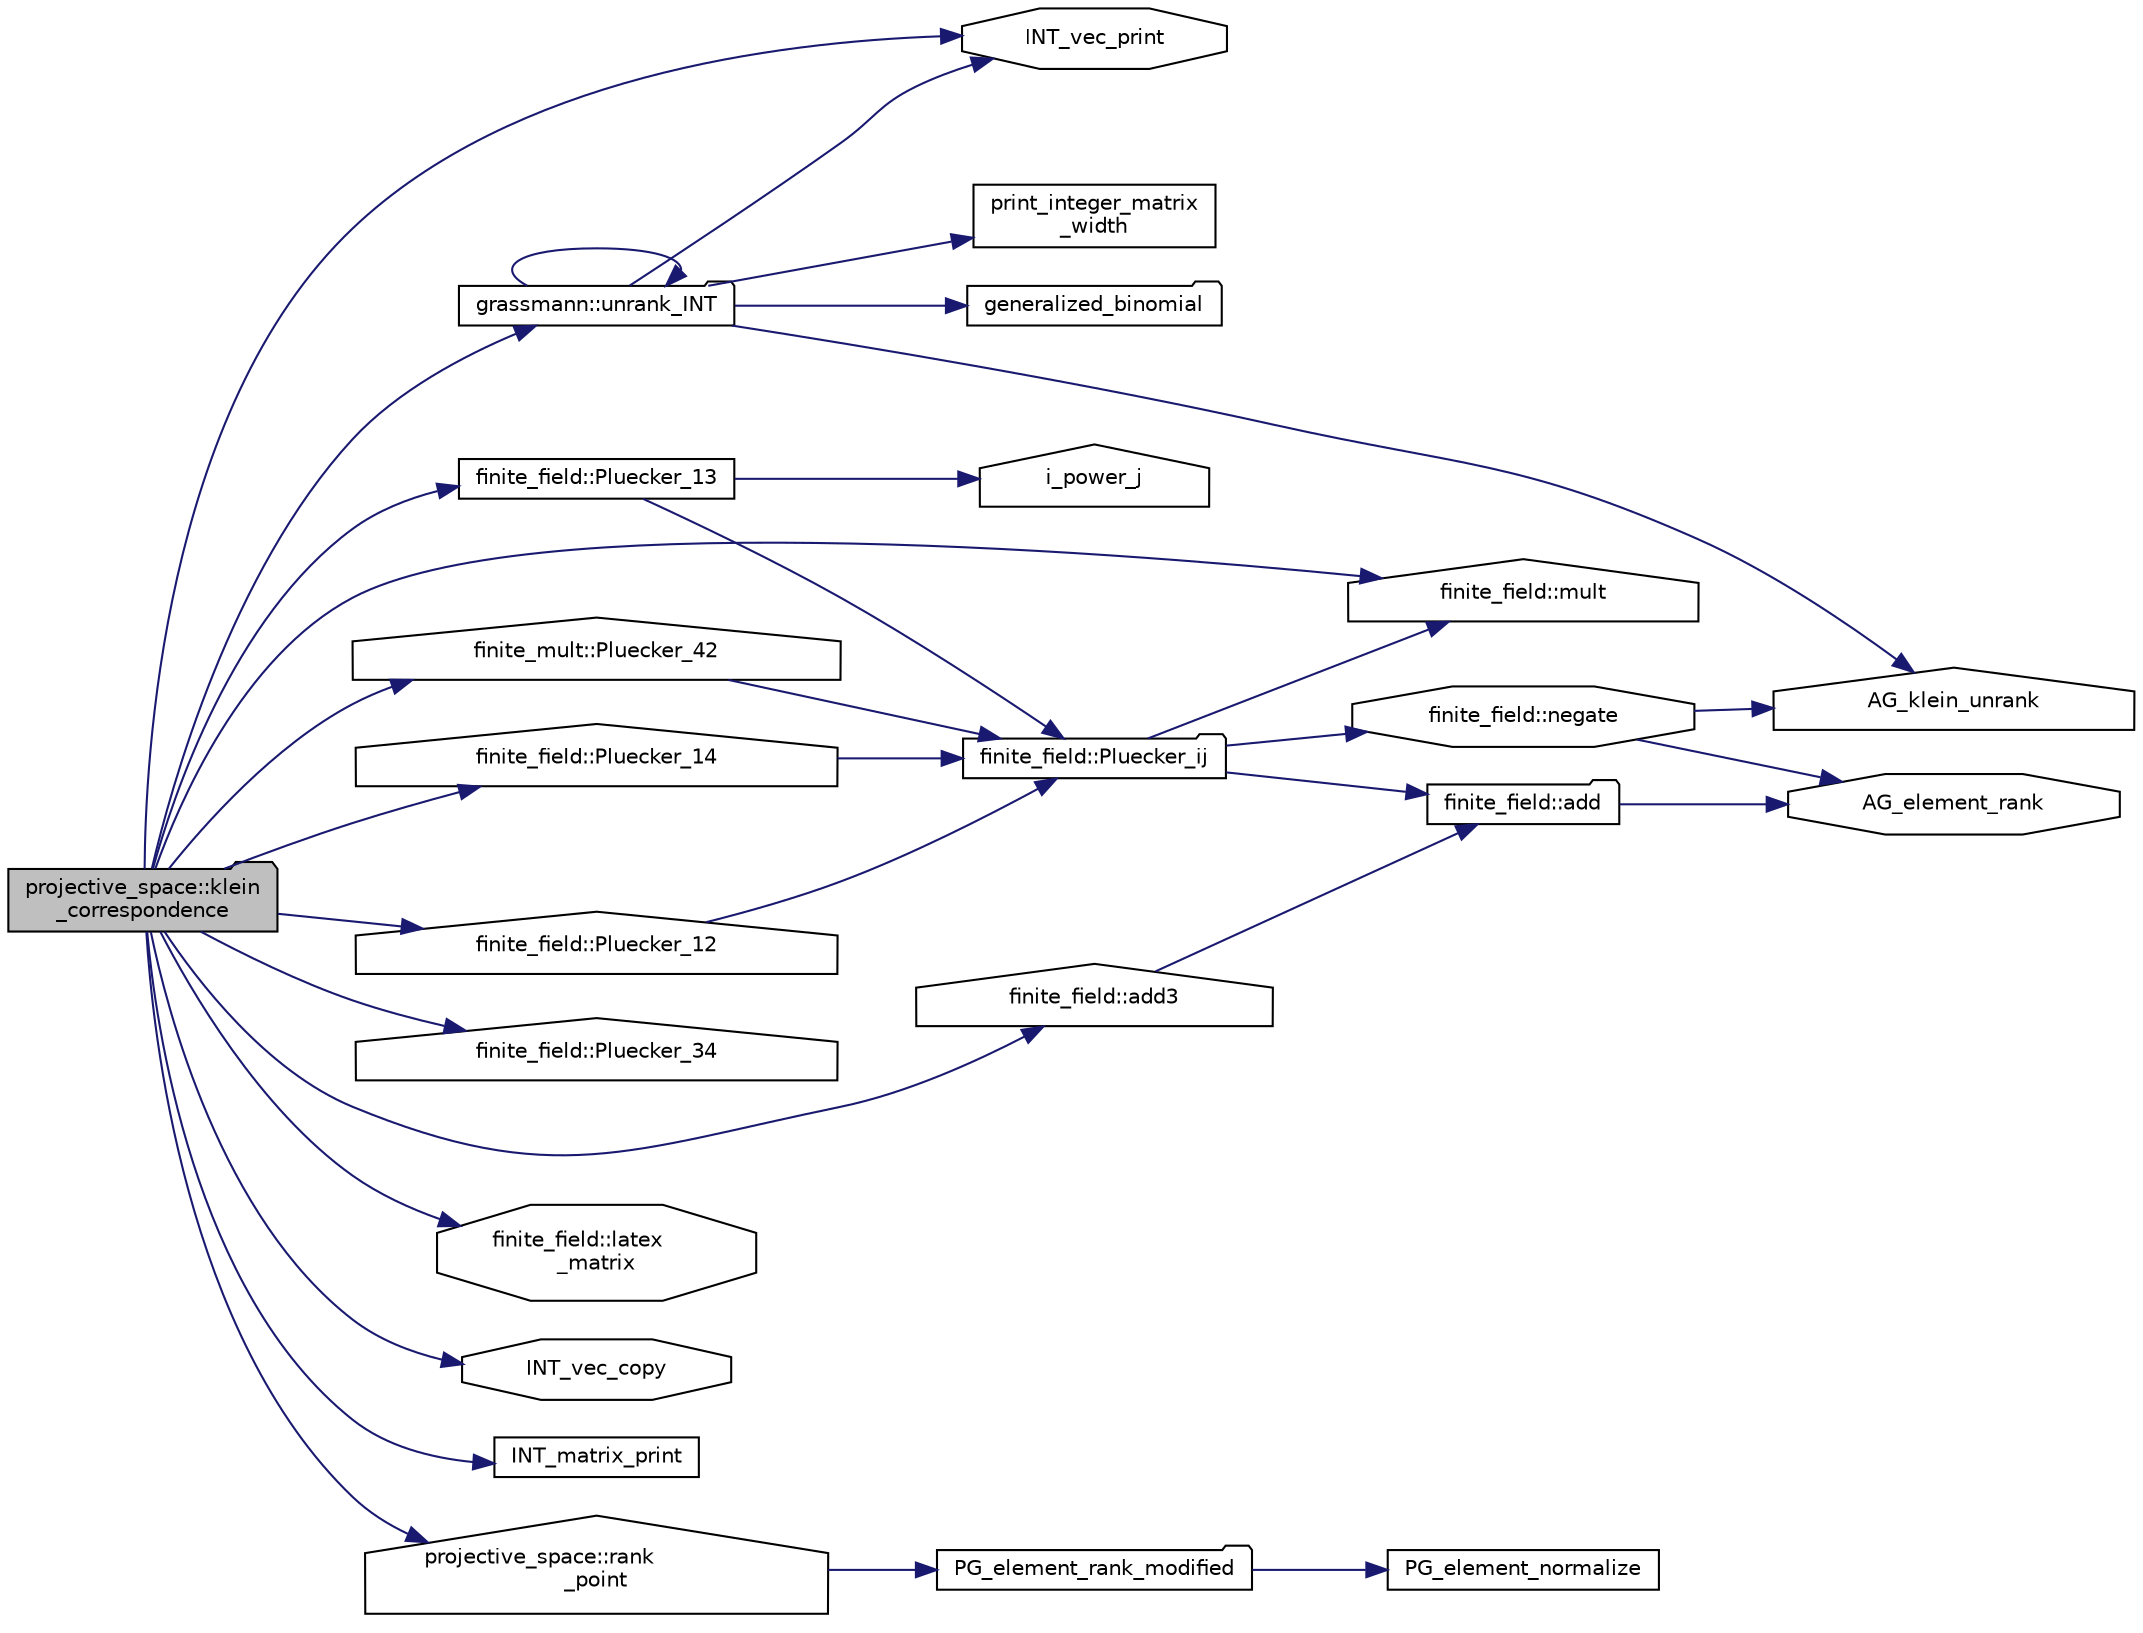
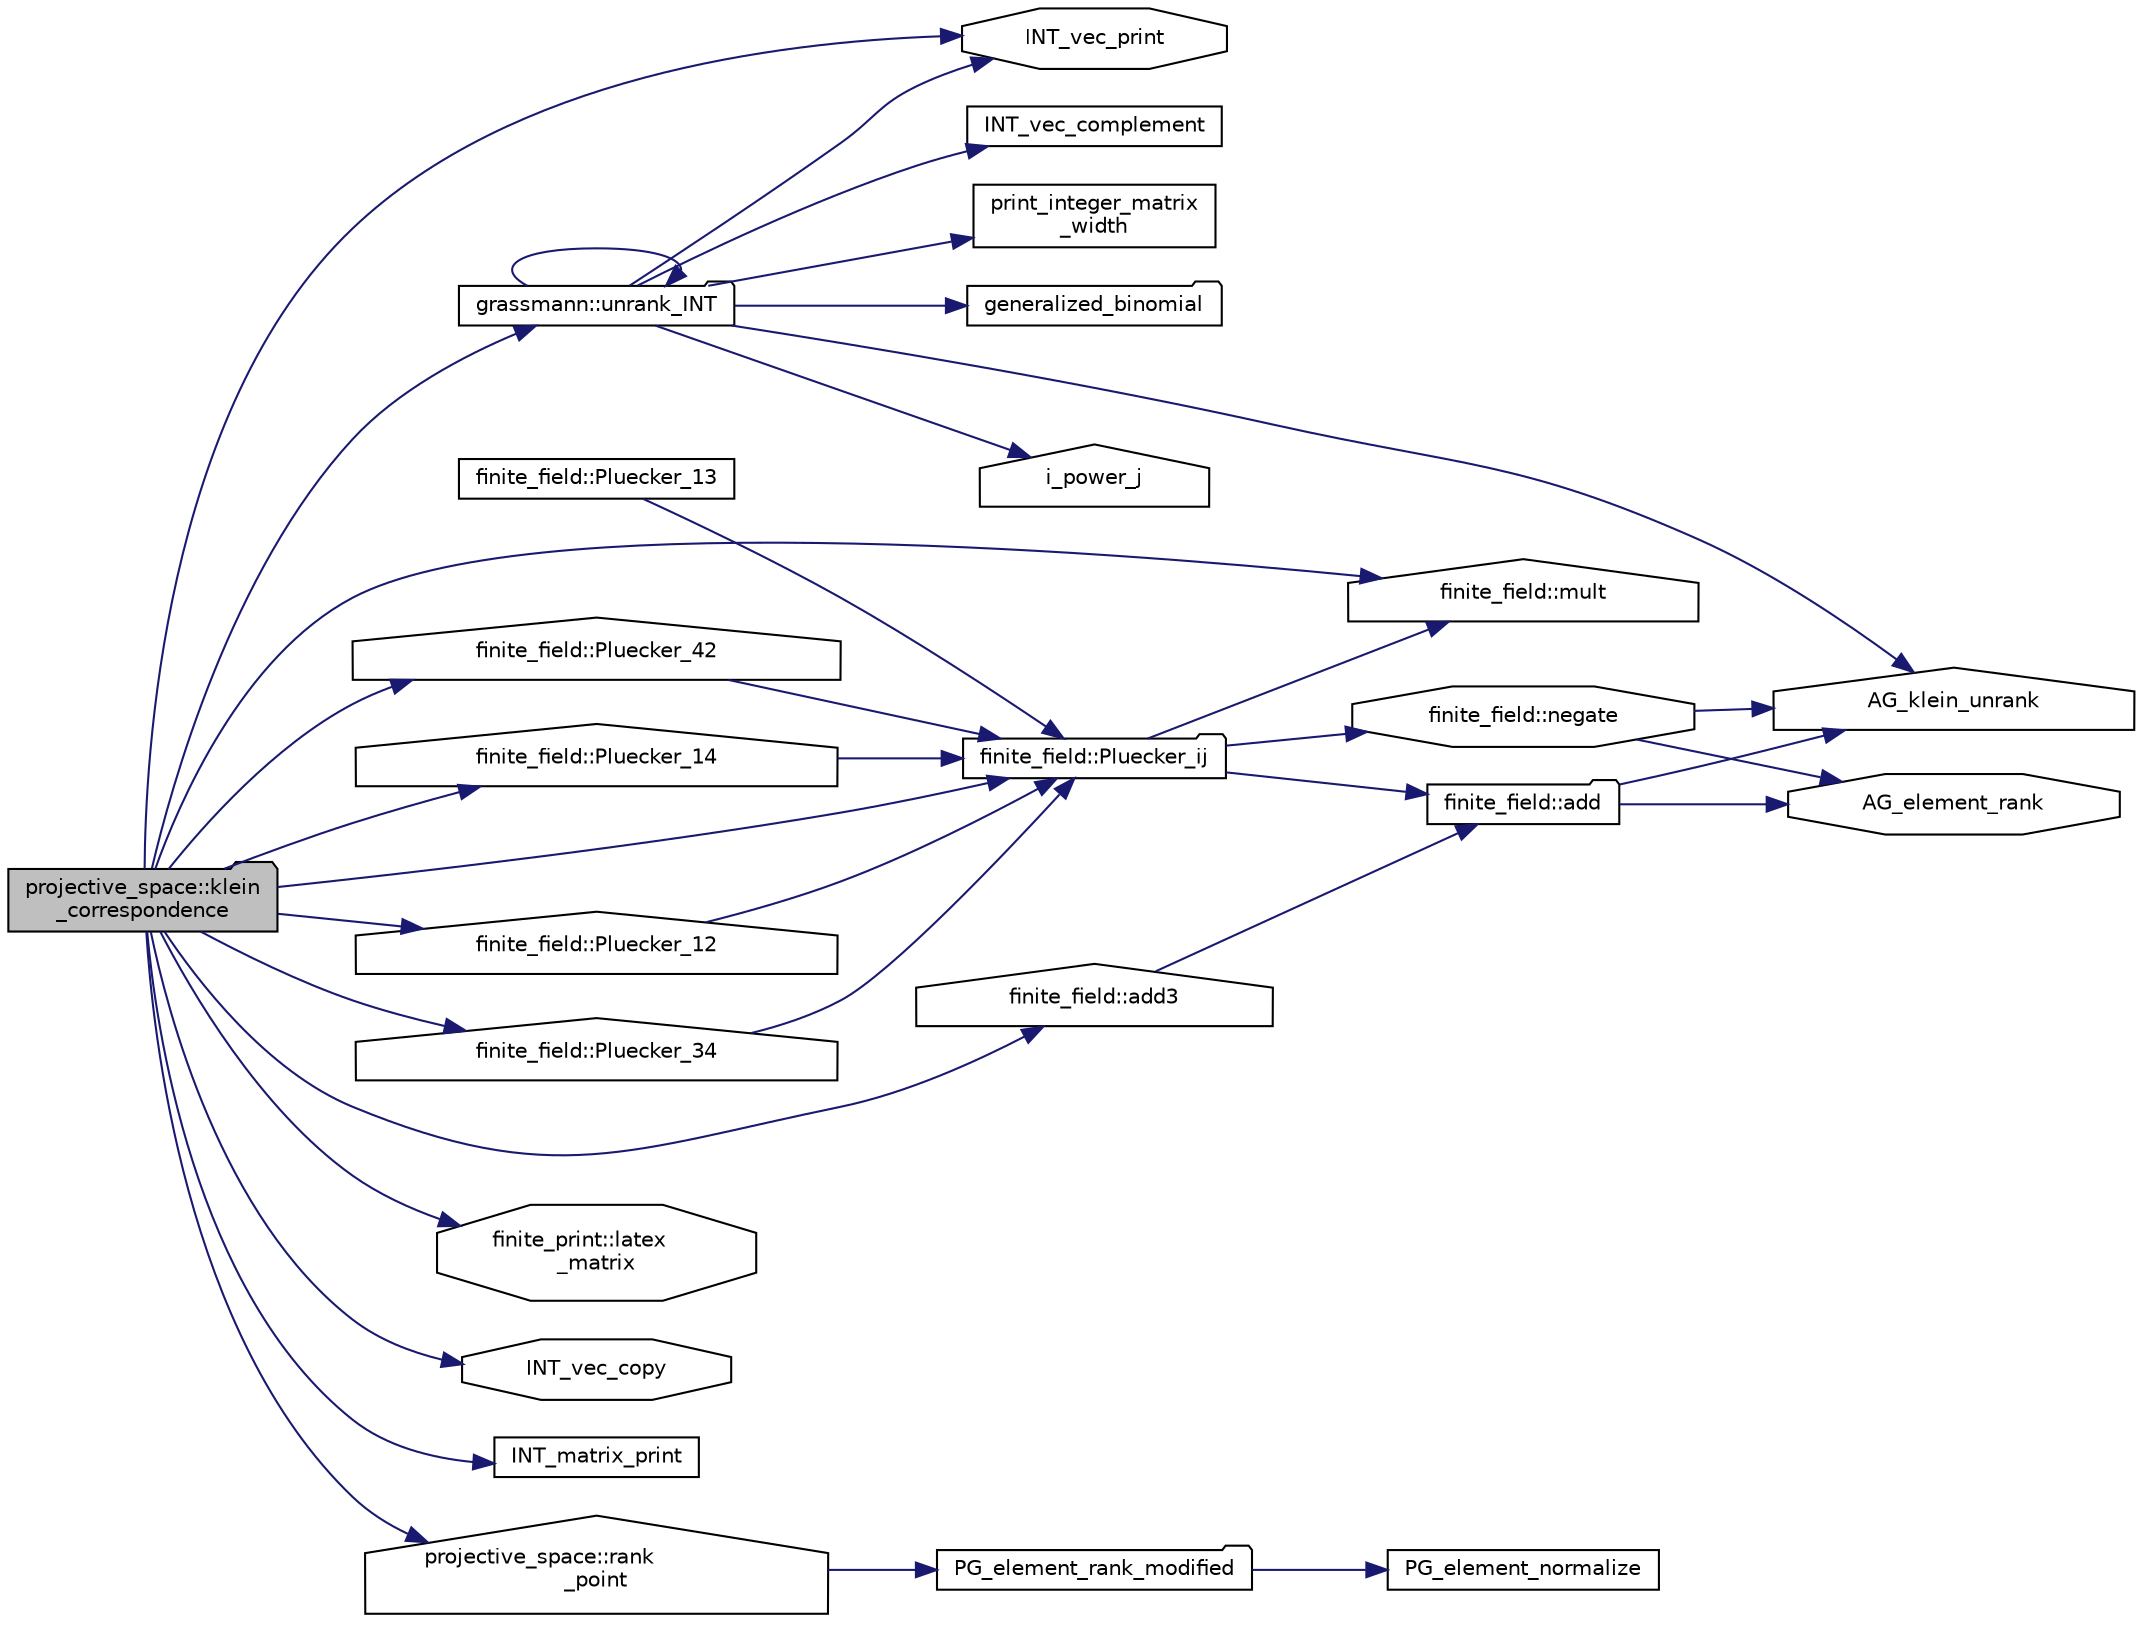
node "INT_vec_complement": added
edge "finite_field::Pluecker_13" -> "i_power_j": now "grassmann::unrank_INT" -> "i_power_j"
edge "projective_space::klein _correspondence" -> "finite_field::Pluecker_13": now "projective_space::klein _correspondence" -> "finite_field::Pluecker_ij"
node "finite_mult::Pluecker_42": label "finite_mult::Pluecker_42" -> "finite_field::Pluecker_42"
edge "finite_field::add" -> "AG_klein_unrank": added
edge "finite_field::Pluecker_34" -> "finite_field::Pluecker_ij": added
node "finite_field::latex _matrix": label "finite_field::latex _matrix" -> "finite_print::latex _matrix"
